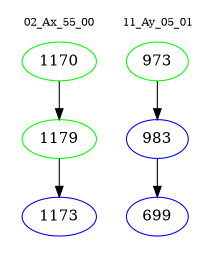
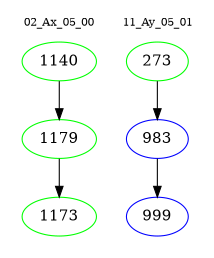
cluster "02_Ax_55_00": label "02_Ax_55_00" -> "02_Ax_05_00"
node "1170": label "1170" -> "1140"
node "973": label "973" -> "273"
node "1173": color blue -> green
node "699": label "699" -> "999"
